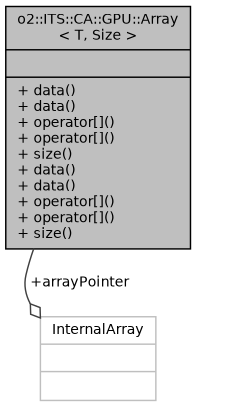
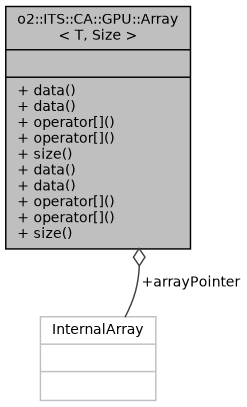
edge "o2::ITS::CA::GPU::Array" -> "InternalArray": reversed
